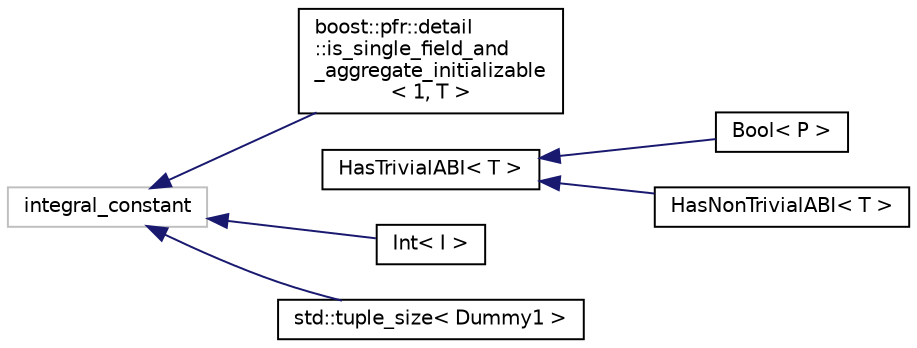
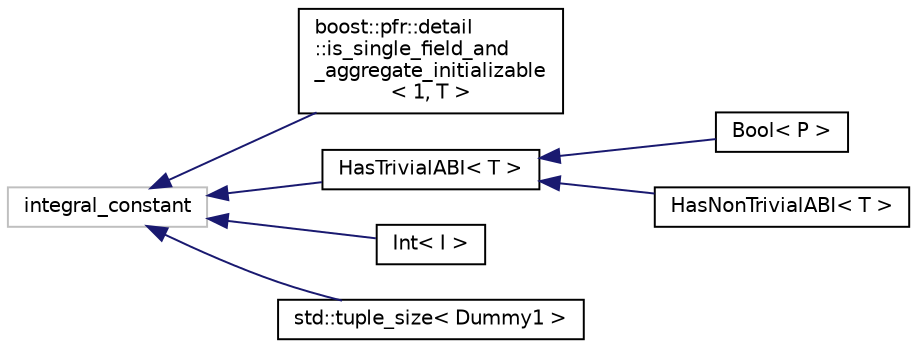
edge "HasTrivialABI< T >" -> "integral_constant": added
